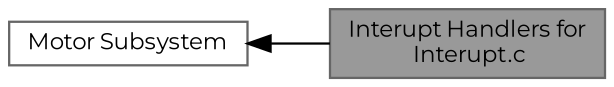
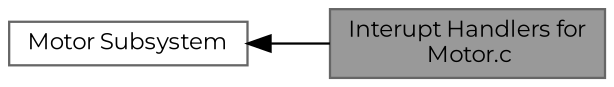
node "Interupt Handlers for Interupt.c": label "Interupt Handlers for Interupt.c" -> "Interupt Handlers for Motor.c"
